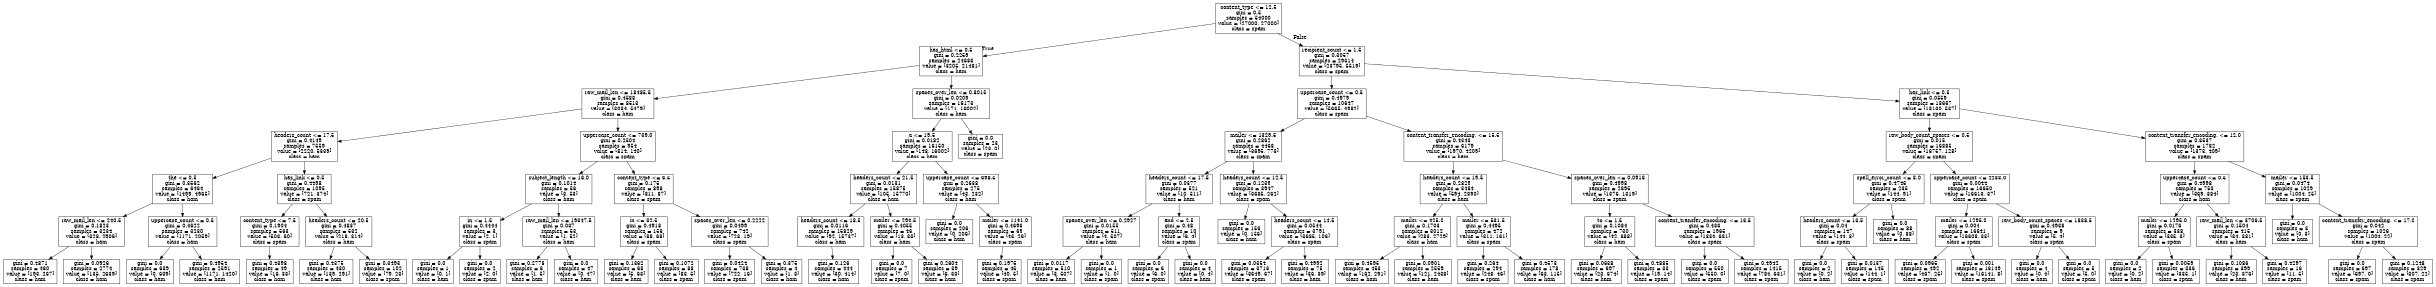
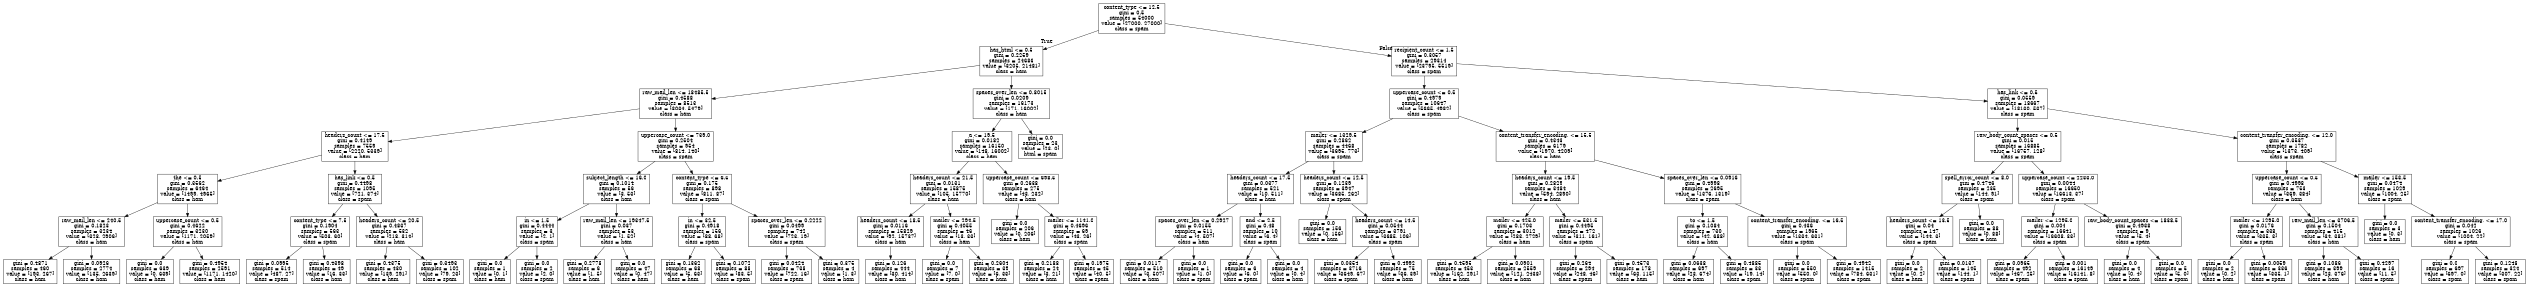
node "gini = 0.0 samples = 23 value = [23, 0] class = spam": label "gini = 0.0 samples = 23 value = [23, 0] class = spam" -> "gini = 0.0 samples = 23 value = [23, 0] html = spam"
node "gini = 0.0995 samples = 514 value = [487, 27] class = spam": added
node "gini = 0.2188 samples = 24 value = [3, 21] class = ham": added
node "gini = 0.1248 samples = 329 value = [307, 22] class = spam": label "gini = 0.1248 samples = 329 value = [307, 22] class = spam" -> "gini = 0.1248 samples = 324 value = [307, 22] class = spam"
